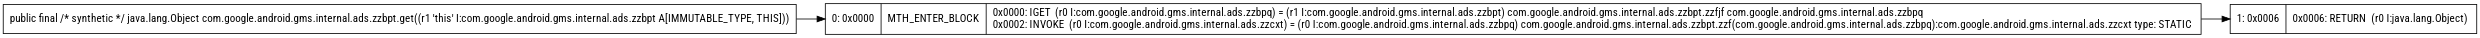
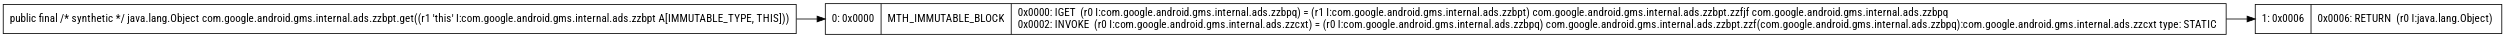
node "0: 0x0000": text "MTH_ENTER_BLOCK" -> "MTH_IMMUTABLE_BLOCK"
